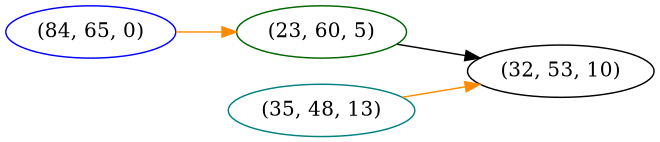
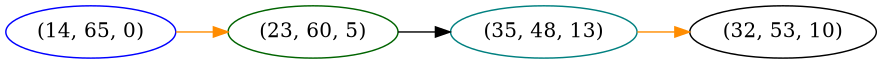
node "(84, 65, 0)": label "(84, 65, 0)" -> "(14, 65, 0)"
edge "(23, 60, 5)" -> "(32, 53, 10)": now "(23, 60, 5)" -> "(35, 48, 13)"
